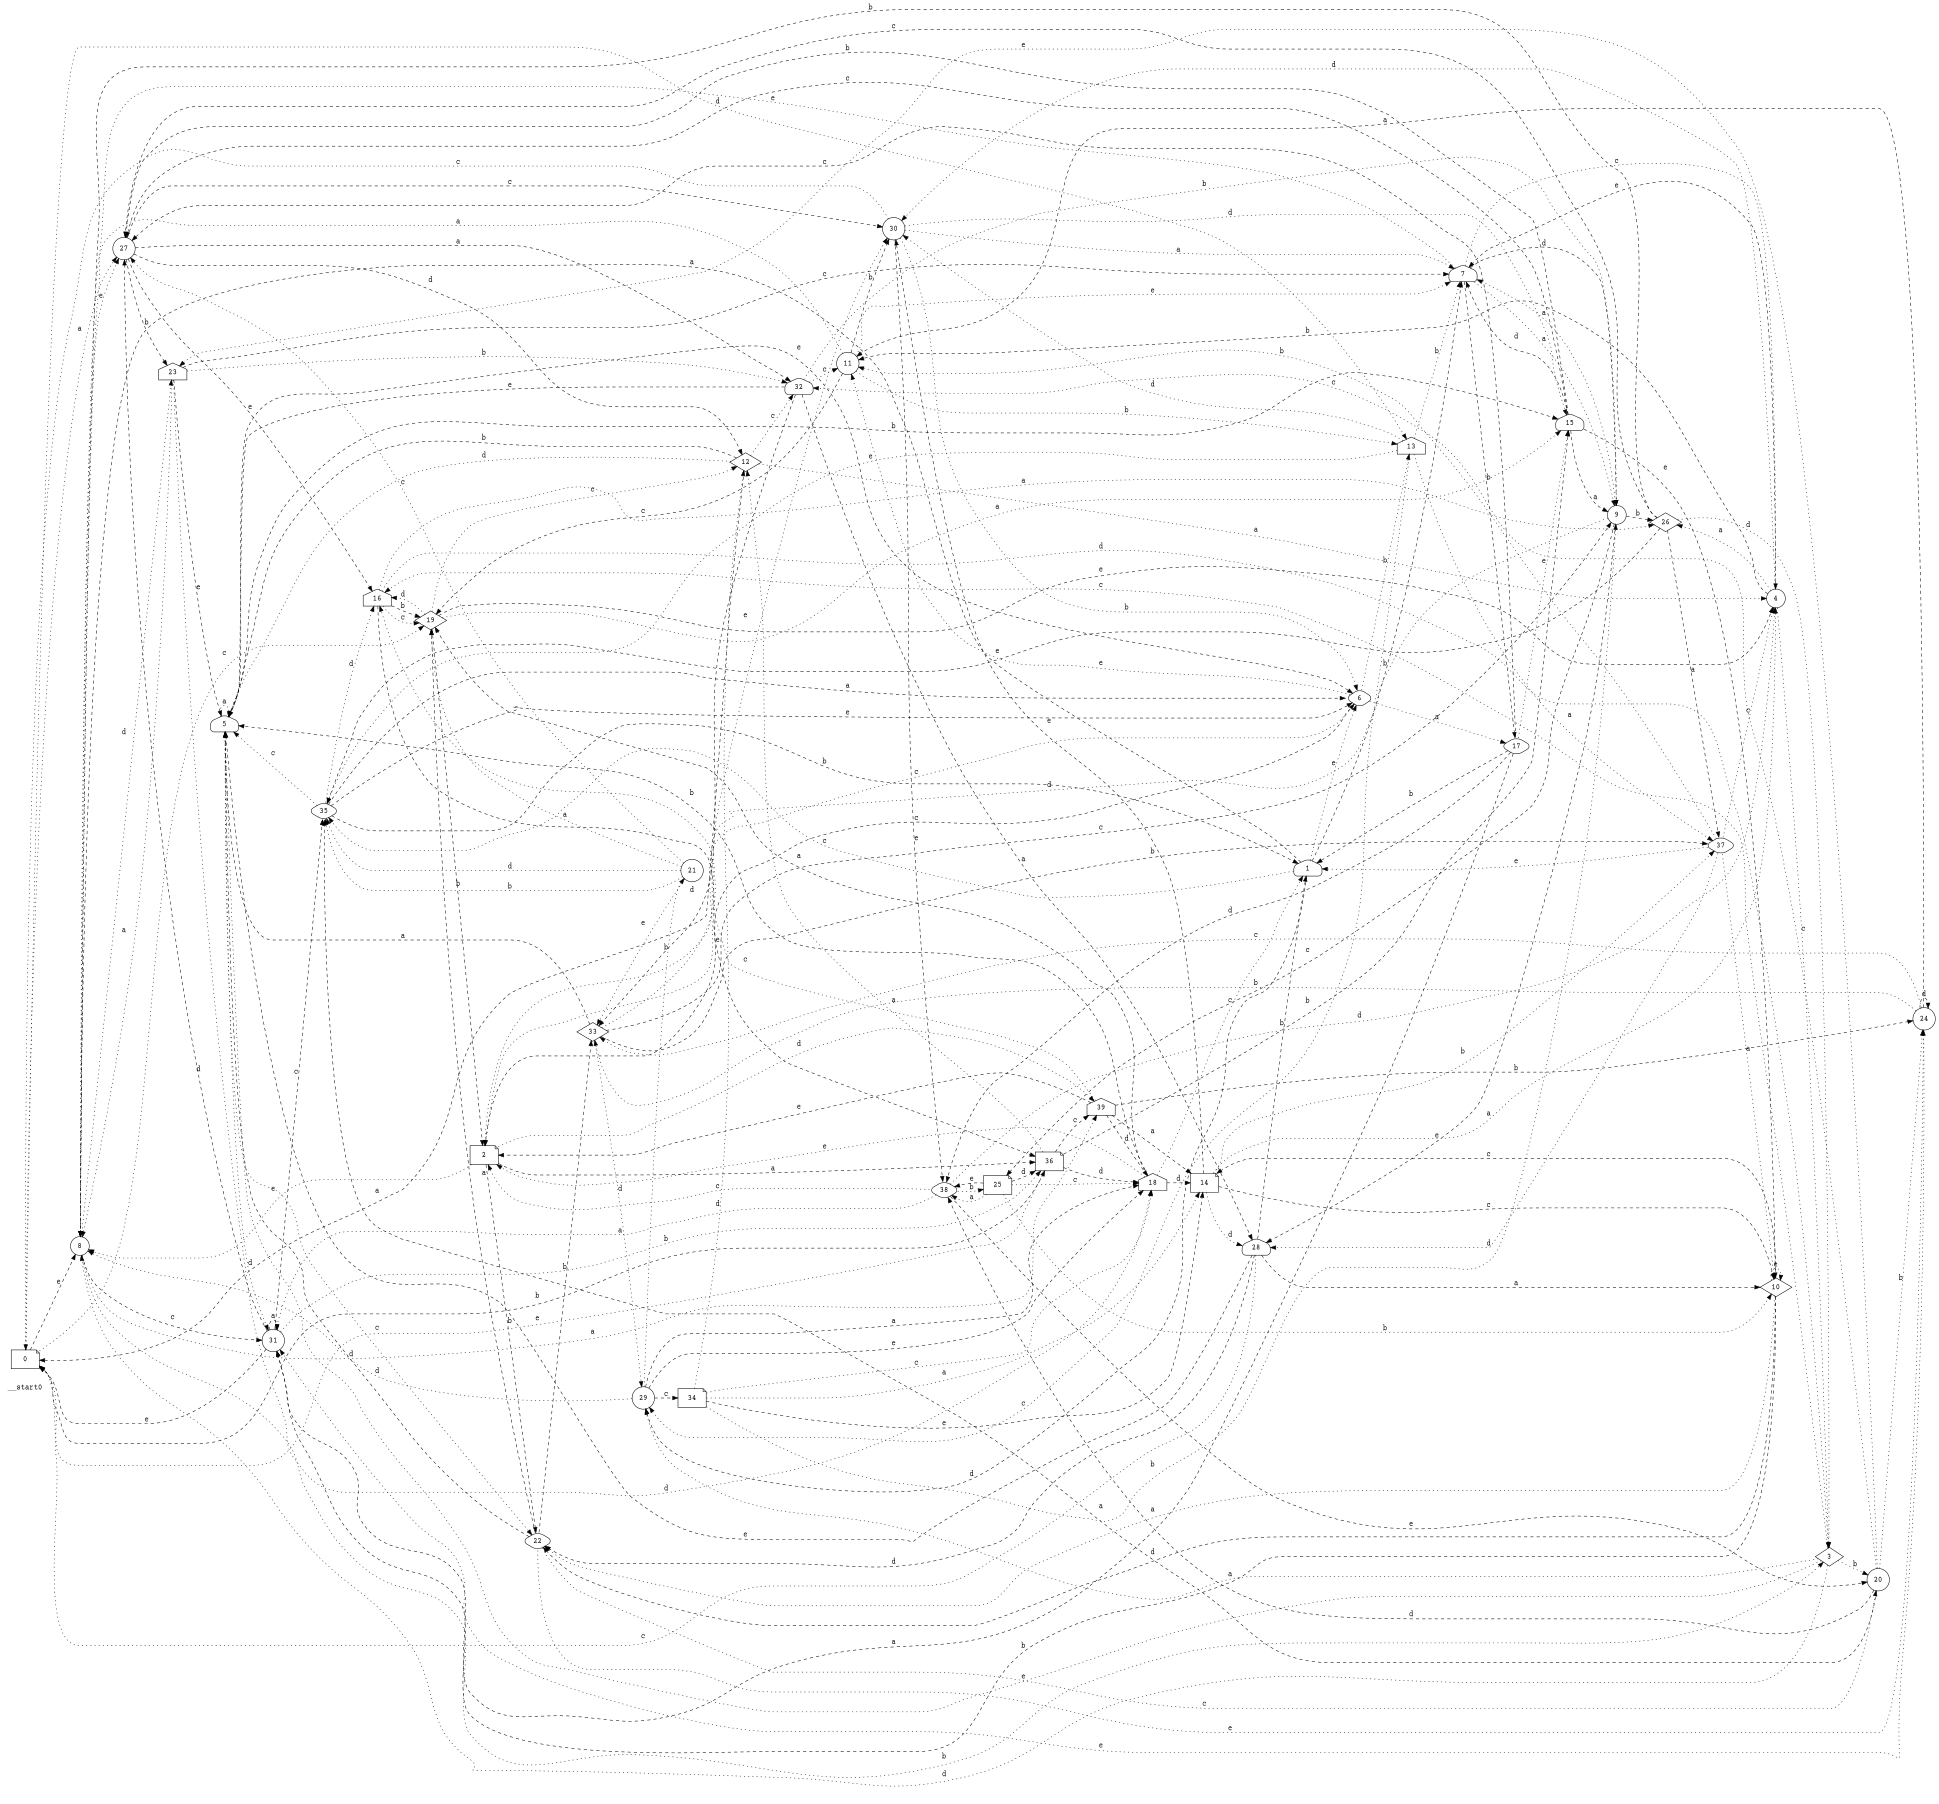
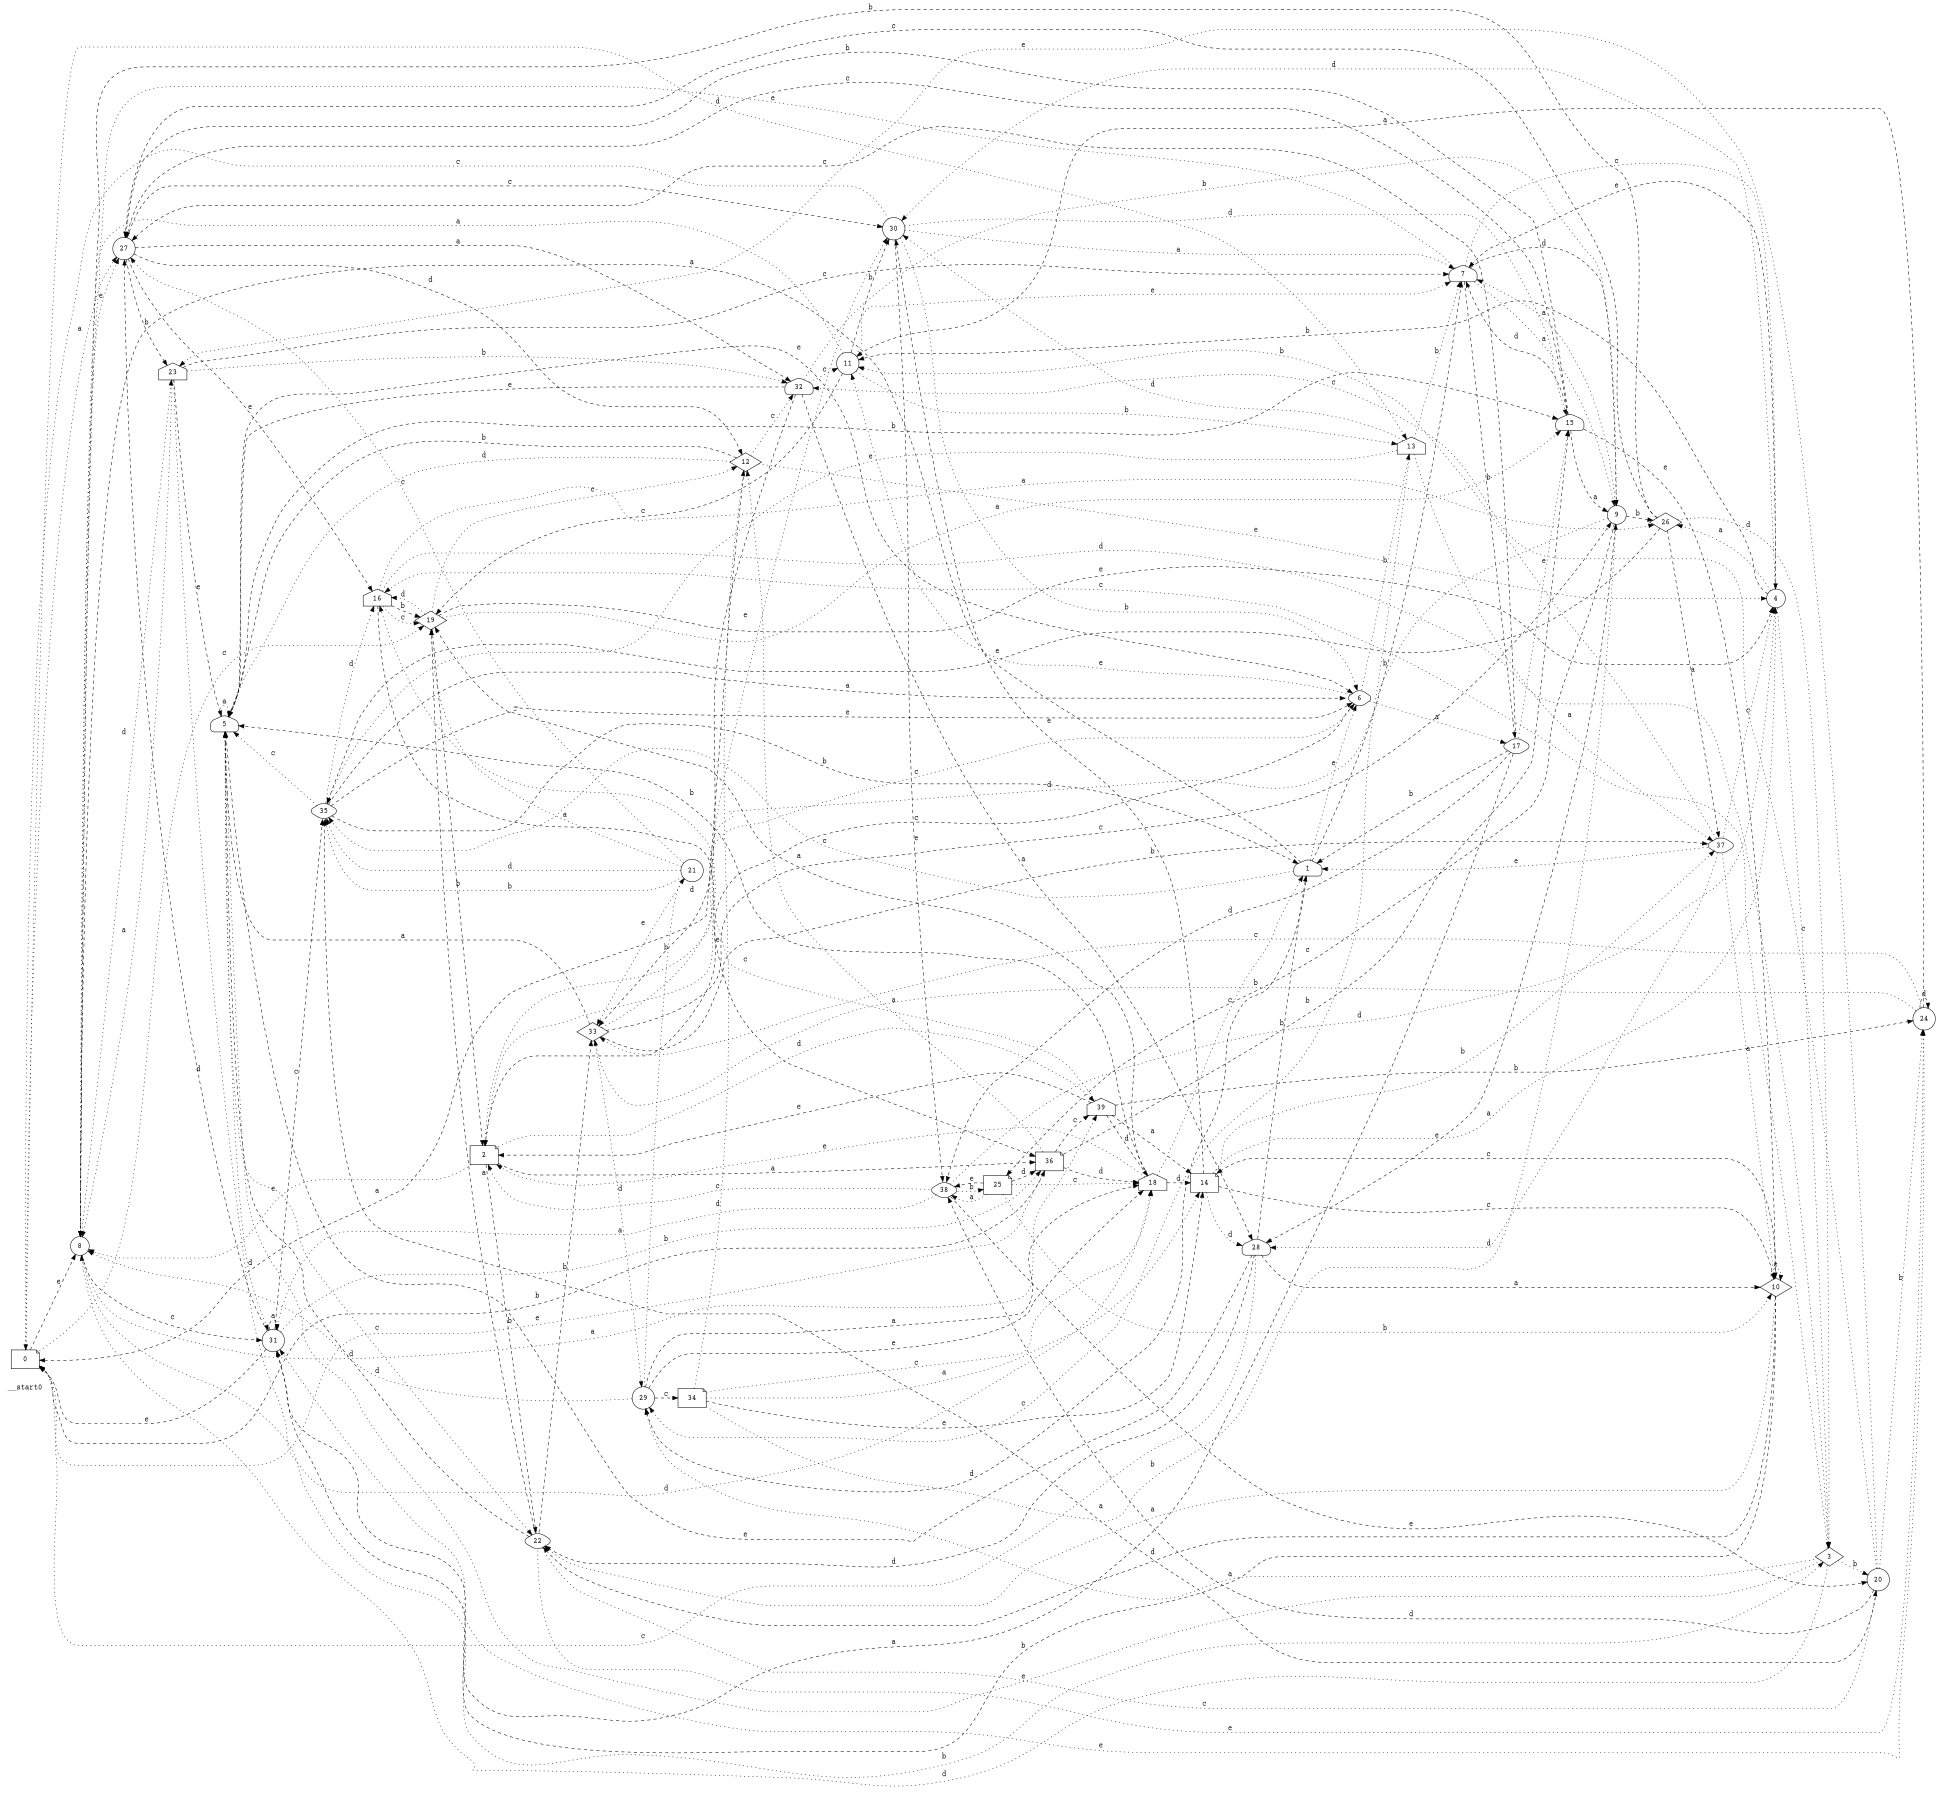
edge "12" -> "4": label "a" -> "e"
